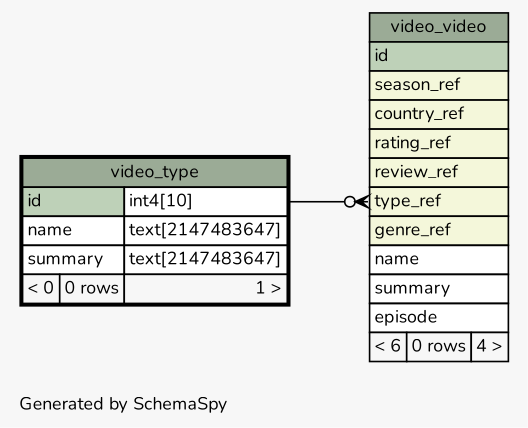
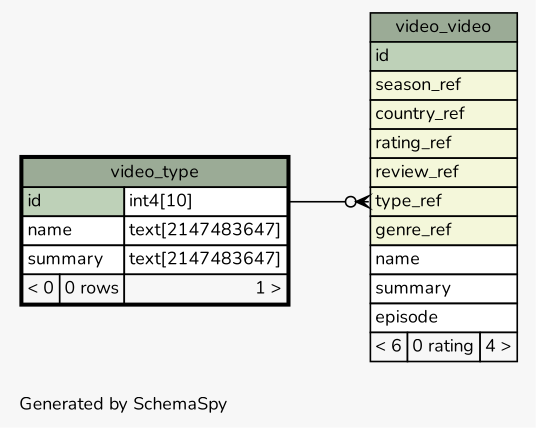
node "video_video": text "0 rows" -> "0 rating"
